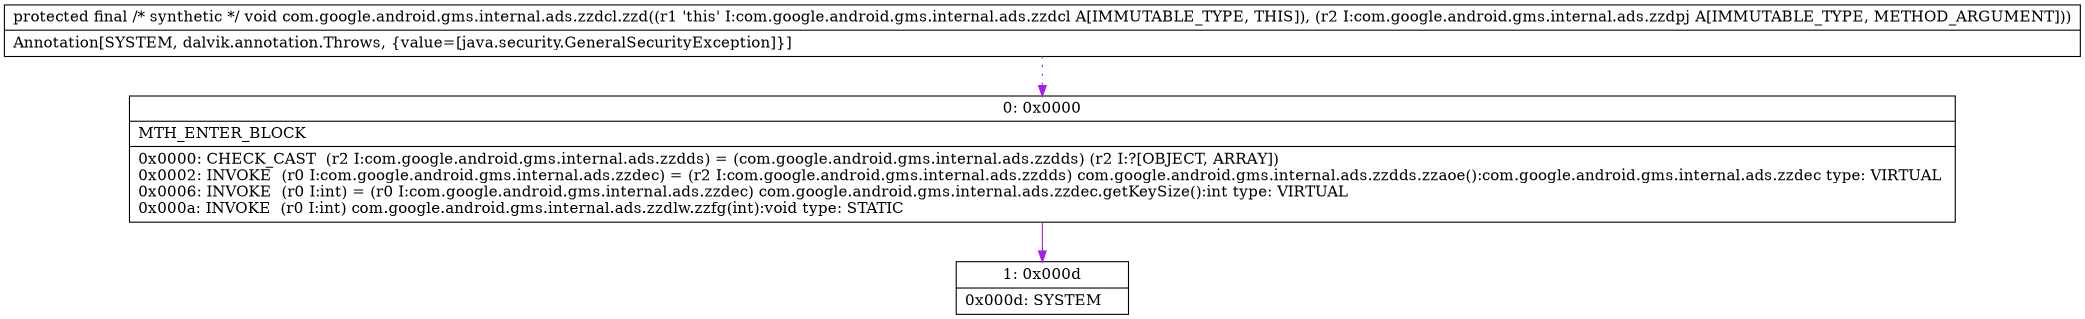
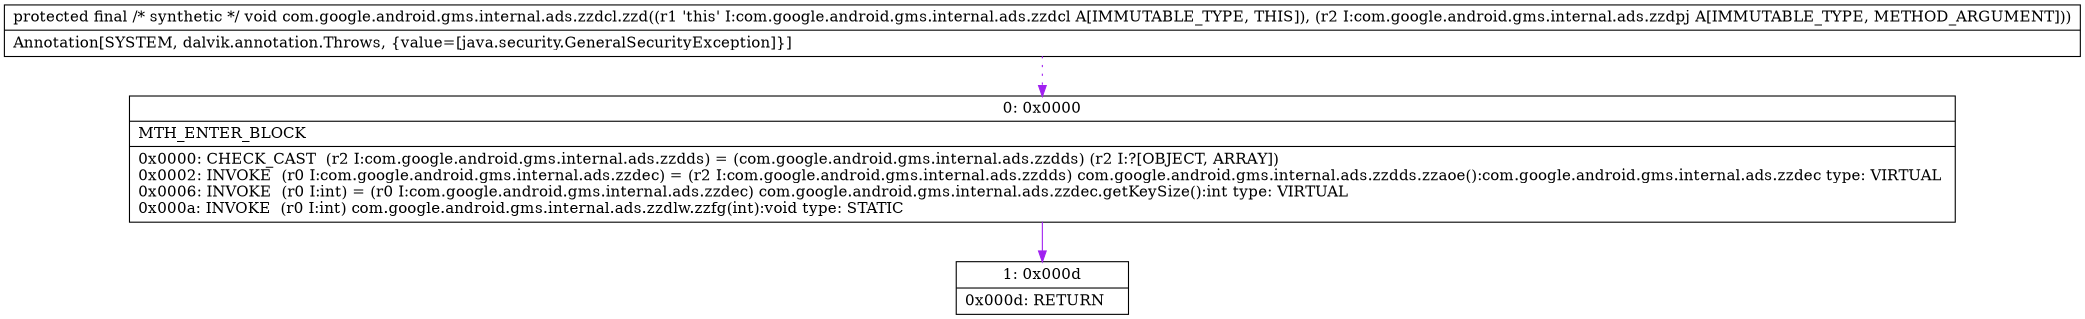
node "1: 0x000d": text "0x000d: SYSTEM" -> "0x000d: RETURN"
